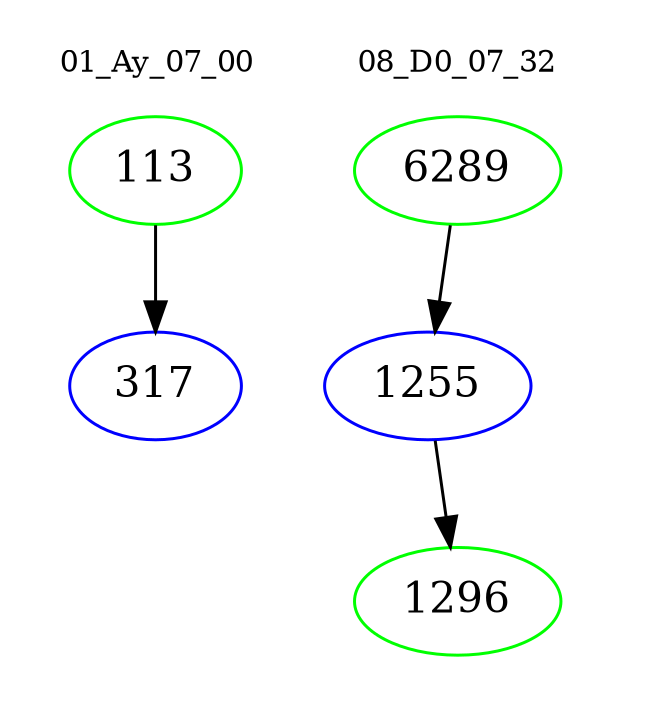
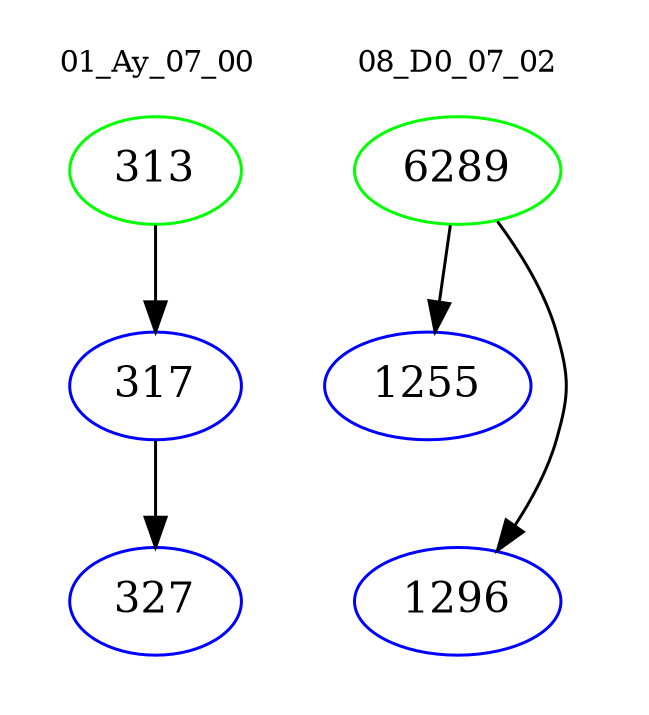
cluster "08_D0_07_32": label "08_D0_07_32" -> "08_D0_07_02"
node "113": label "113" -> "313"
edge "1255" -> "1296": now "6289" -> "1296"
node "327": added
node "1296": color green -> blue
